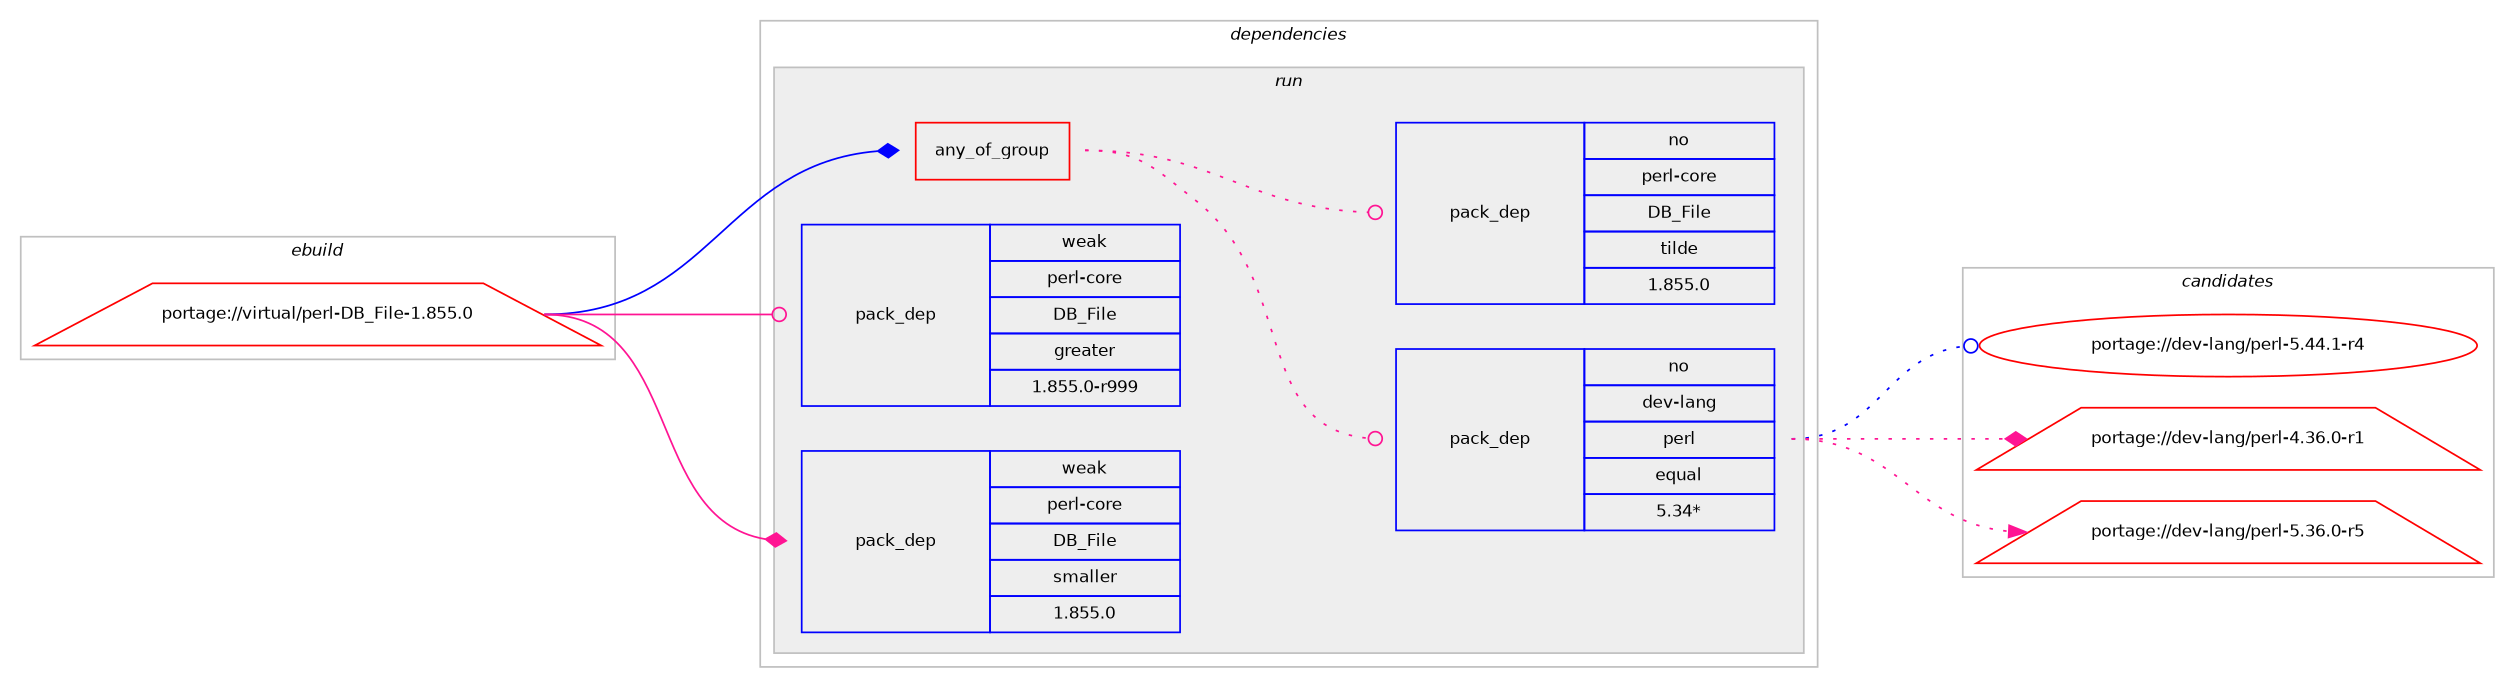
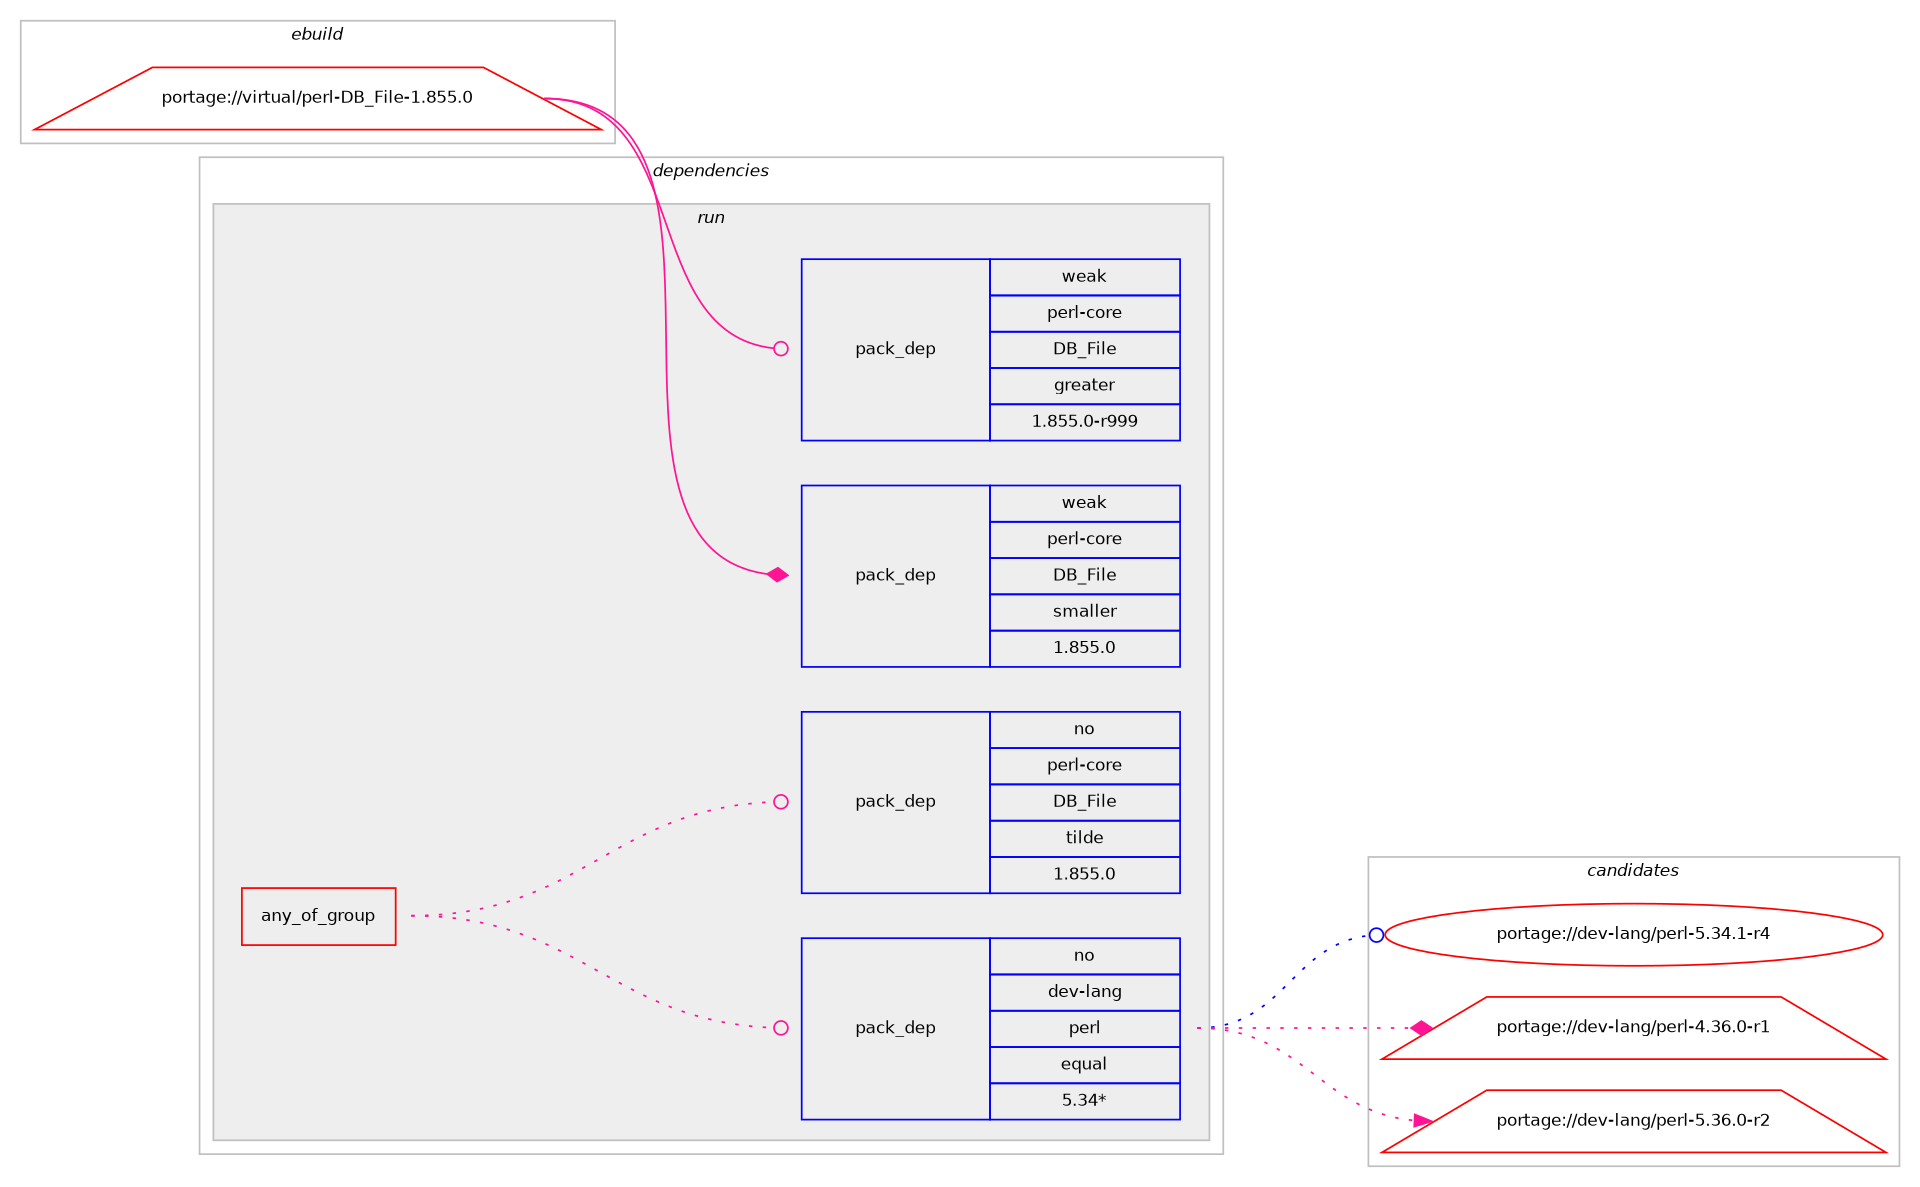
edge "portage://virtual/perl-DB_File-1.855.0" -> "any_of_group": removed
node "portage://dev-lang/perl-5.44.1-r4": label "portage://dev-lang/perl-5.44.1-r4" -> "portage://dev-lang/perl-5.34.1-r4"
node "portage://dev-lang/perl-5.36.0-r5": label "portage://dev-lang/perl-5.36.0-r5" -> "portage://dev-lang/perl-5.36.0-r2"
